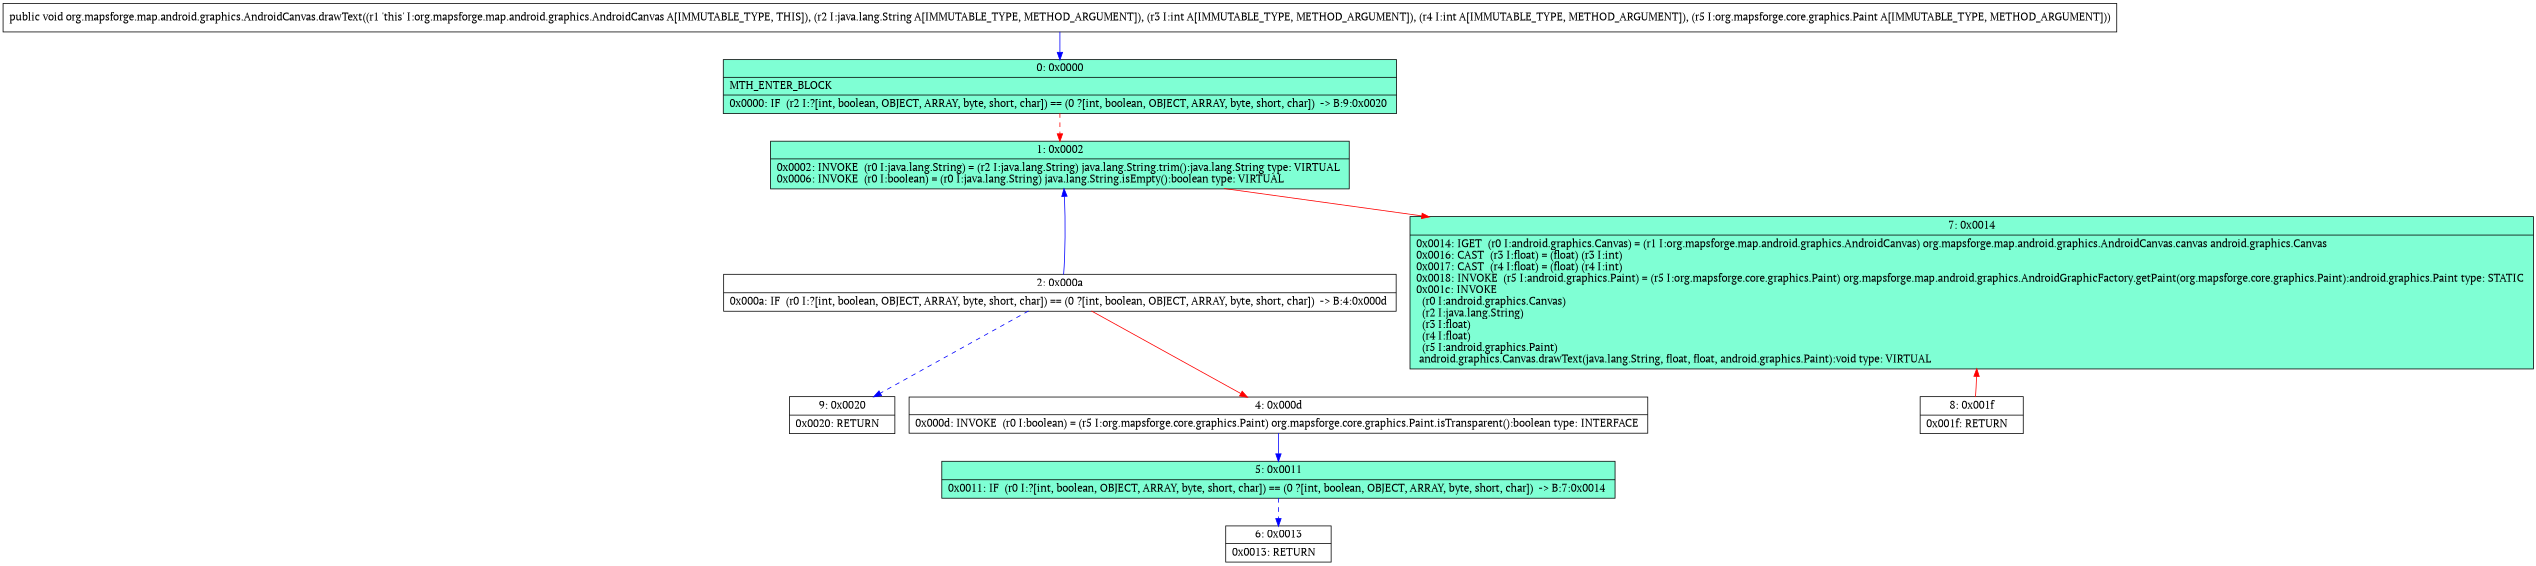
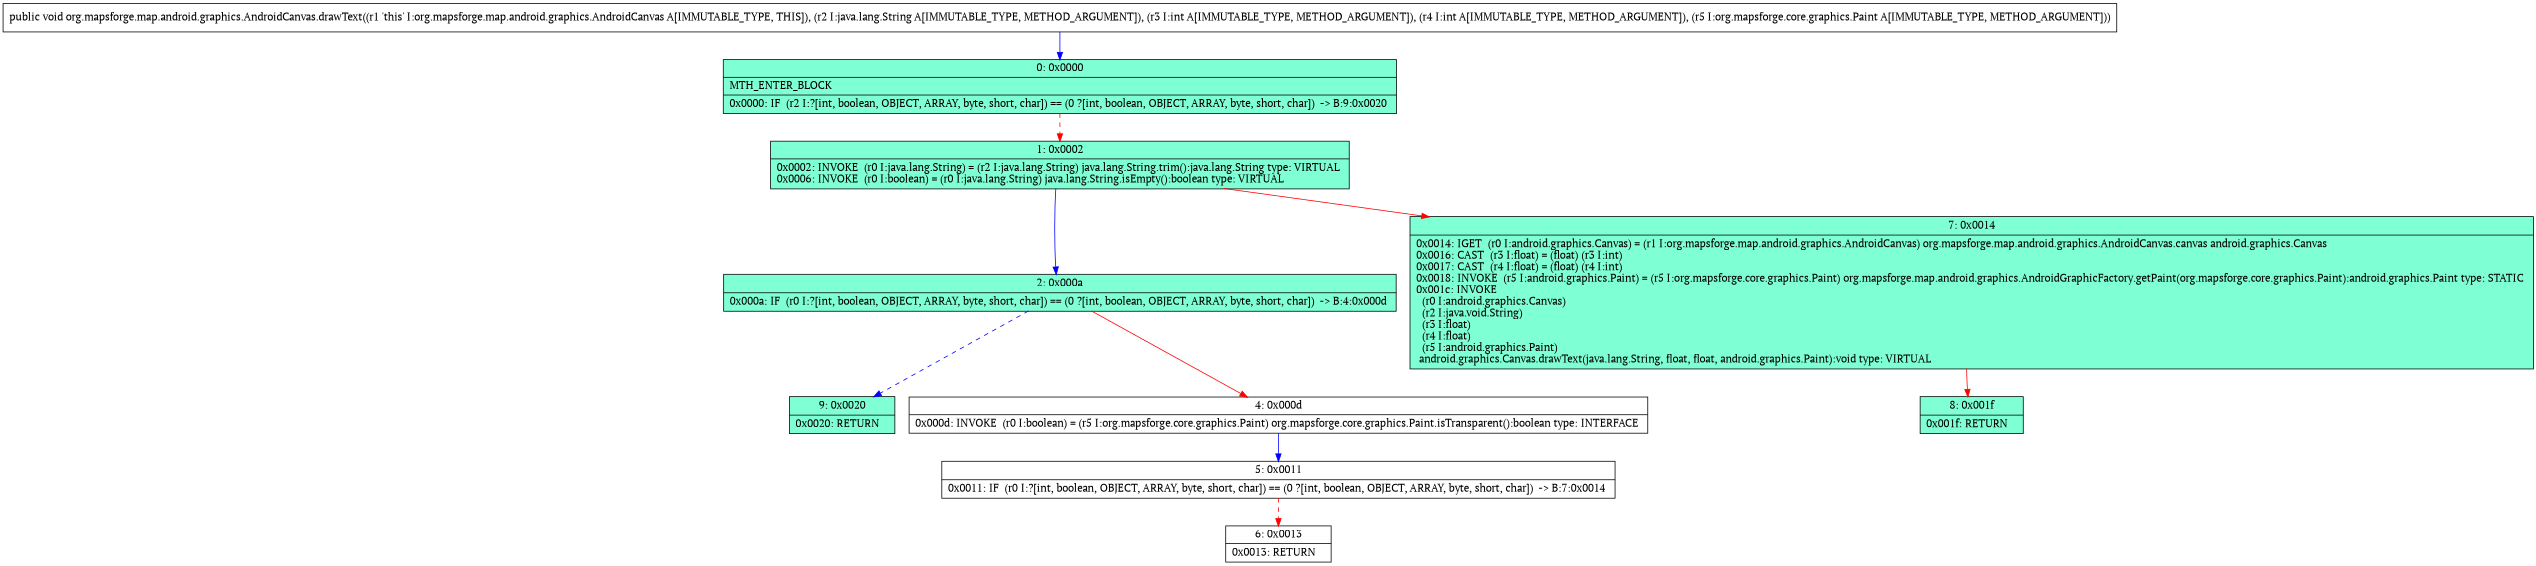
edge "2: 0x000a" -> "1: 0x0002": reversed
node "2: 0x000a": fillcolor white -> aquamarine
node "7: 0x0014": text "(r2 I:java.lang.String)" -> "(r2 I:java.void.String)"
edge "8: 0x001f" -> "7: 0x0014": reversed
node "9: 0x0020": fillcolor white -> aquamarine
node "8: 0x001f": fillcolor white -> aquamarine
node "5: 0x0011": fillcolor aquamarine -> white
edge "5: 0x0011" -> "6: 0x0013": color blue -> red
